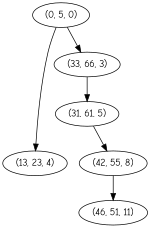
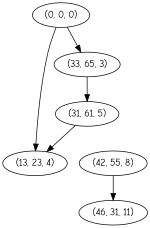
node "(0, 5, 0)": label "(0, 5, 0)" -> "(0, 0, 0)"
node "(33, 66, 3)": label "(33, 66, 3)" -> "(33, 65, 3)"
edge "(31, 61, 5)" -> "(42, 55, 8)": now "(31, 61, 5)" -> "(13, 23, 4)"
node "(46, 51, 11)": label "(46, 51, 11)" -> "(46, 31, 11)"
